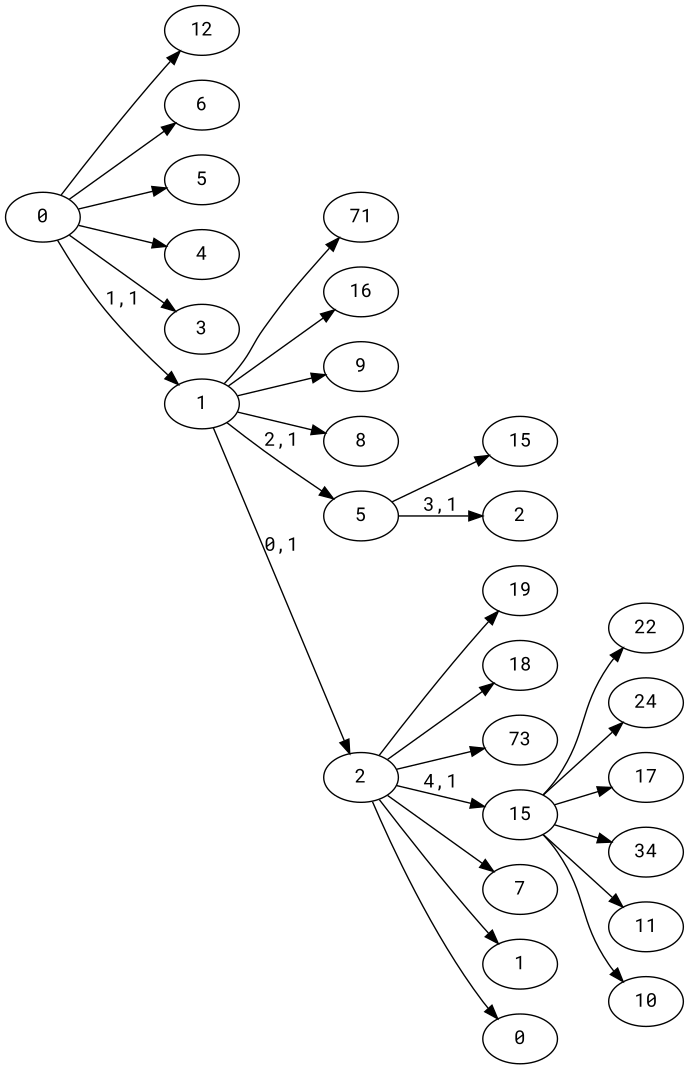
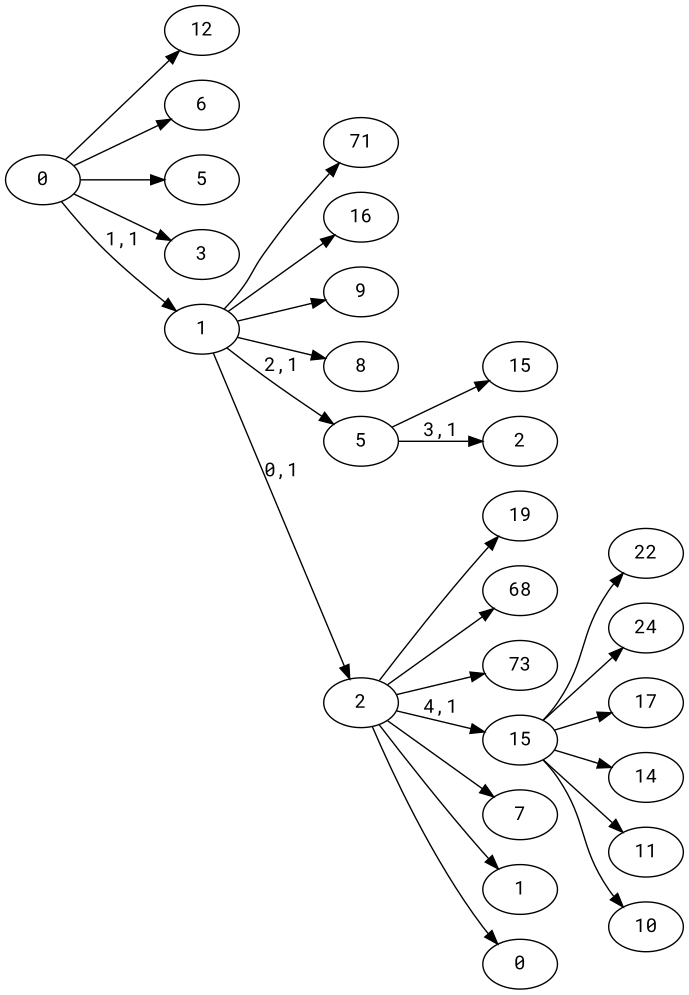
node "4": removed
node "18": label "18" -> "68"
node "34": label "34" -> "14"
